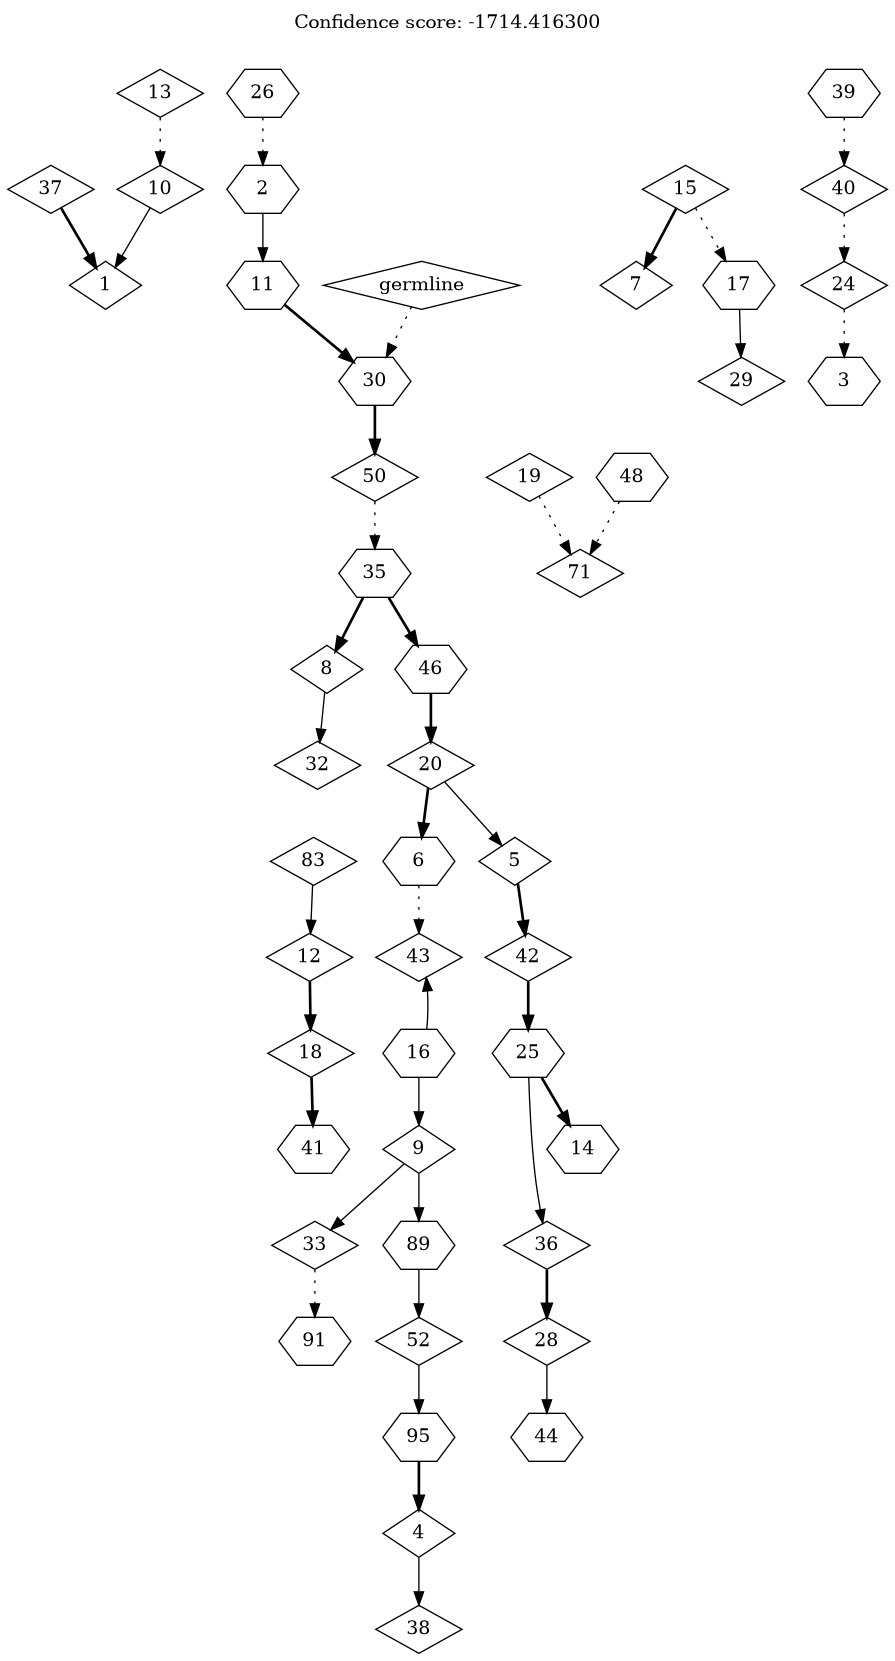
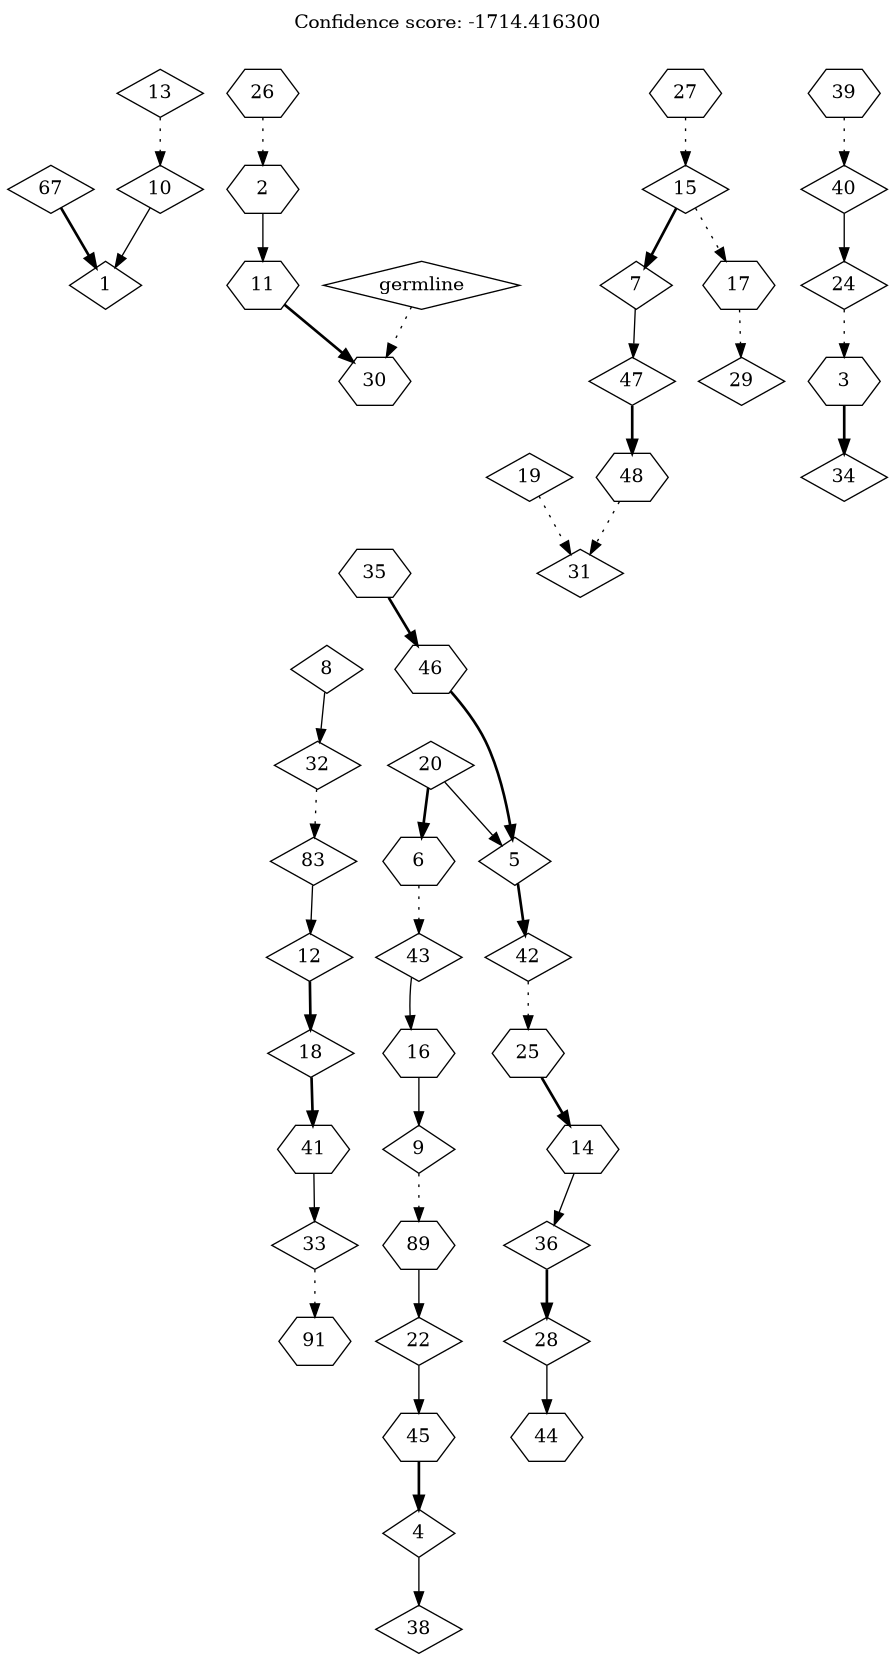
node "27": added
node "37": label "37" -> "67"
edge "40" -> "24": style dotted -> solid
edge "17" -> "29": style solid -> dotted
node "47": added
node "50": removed
node "34": added
node "71": label "71" -> "31"
edge "35" -> "8": removed
edge "46" -> "20": now "46" -> "5"
edge "32" -> "83": added
edge "42" -> "25": style bold -> dotted
edge "16" -> "43": reversed
edge "25" -> "36": now "14" -> "36"
edge "9" -> "89": style solid -> dotted
edge "9" -> "33": now "41" -> "33"
node "52": label "52" -> "22"
node "95": label "95" -> "45"
